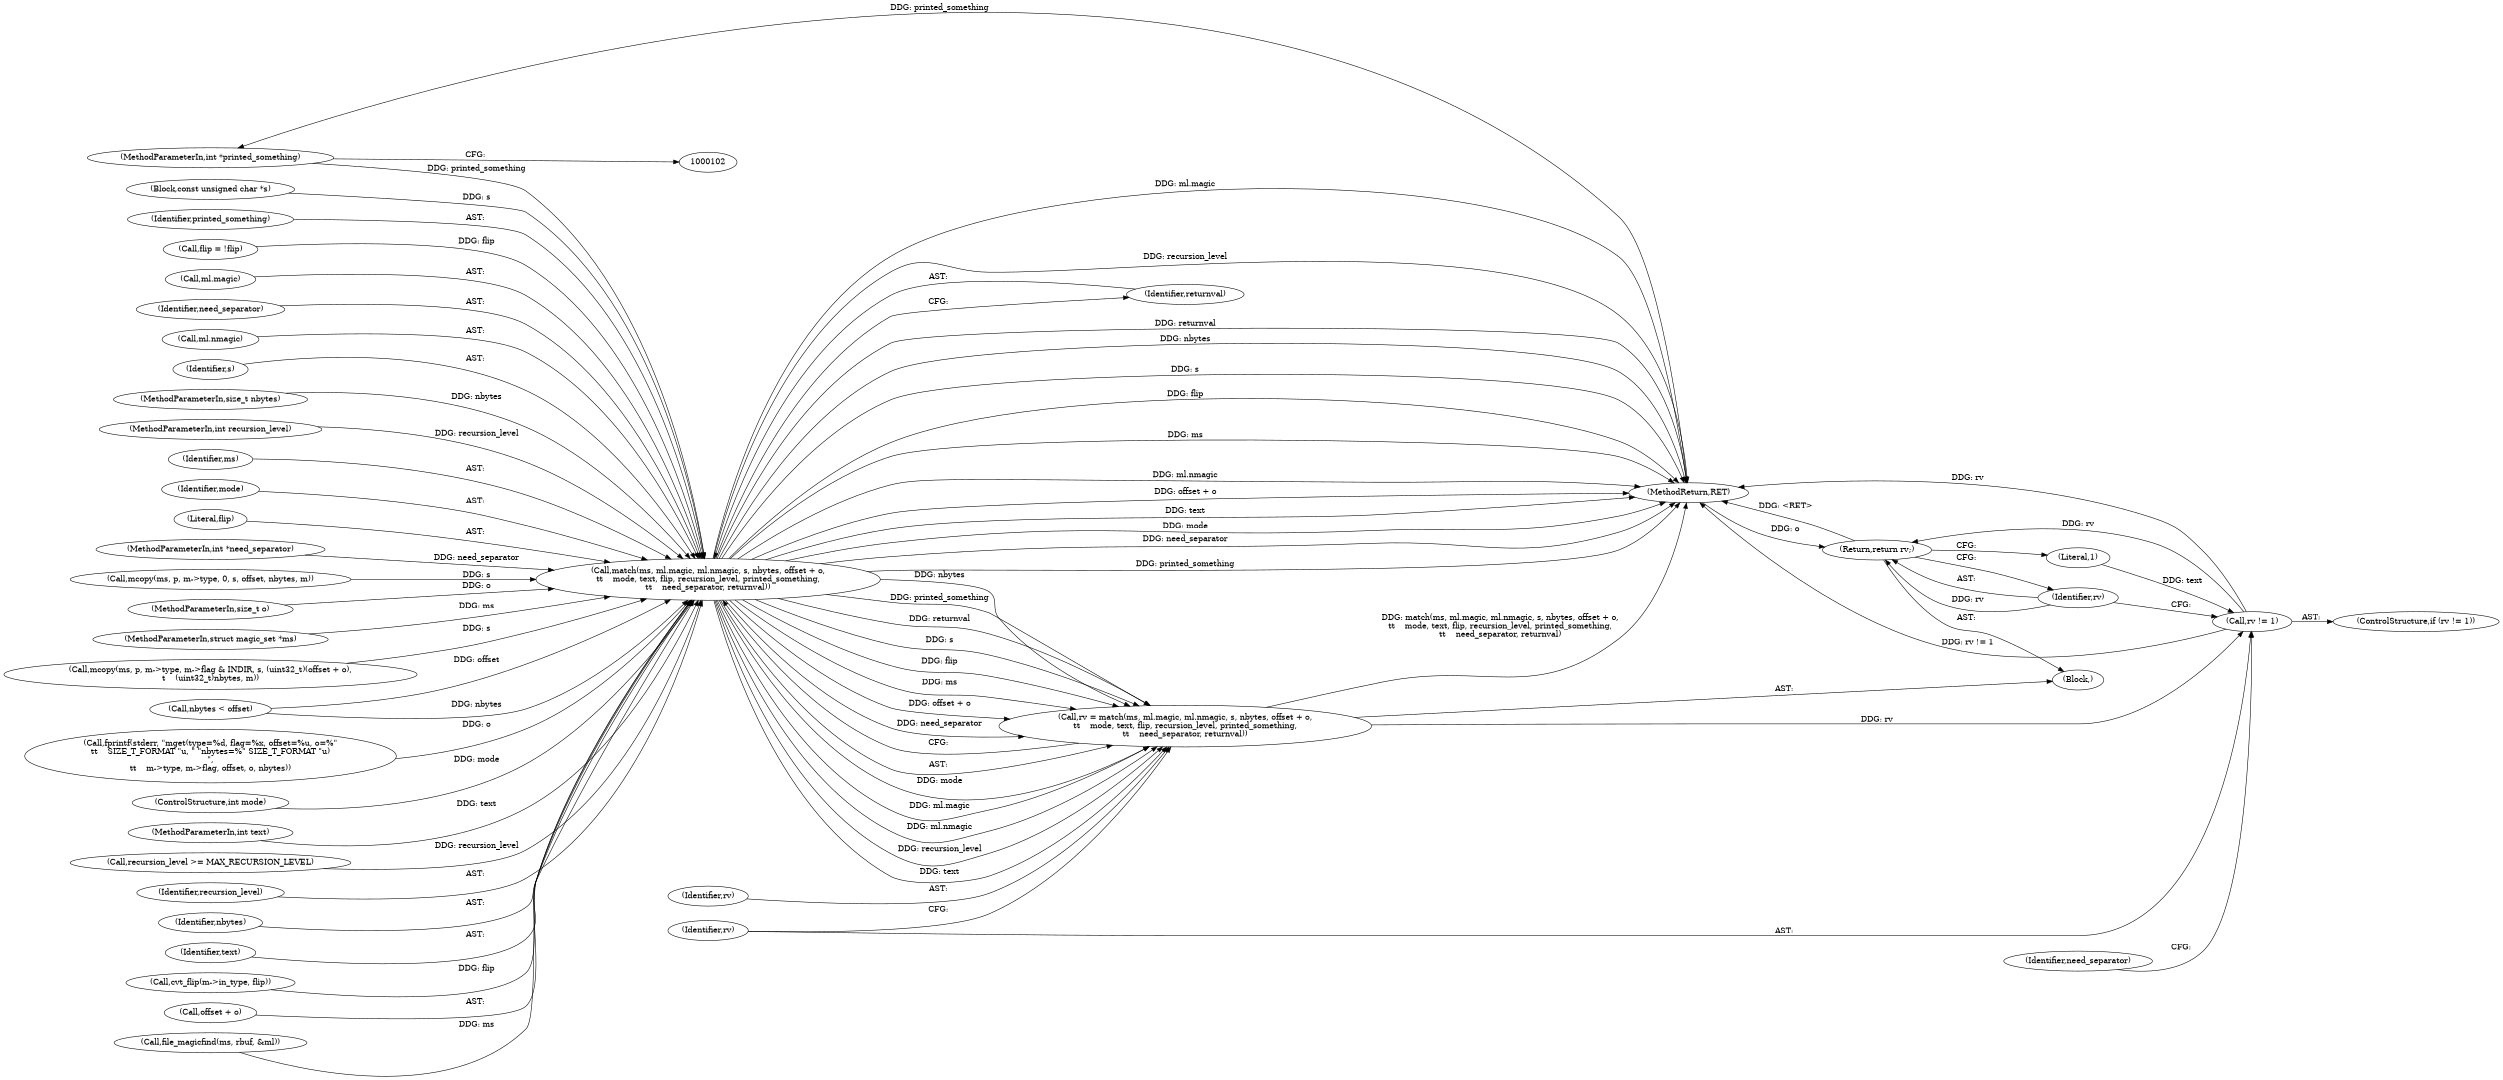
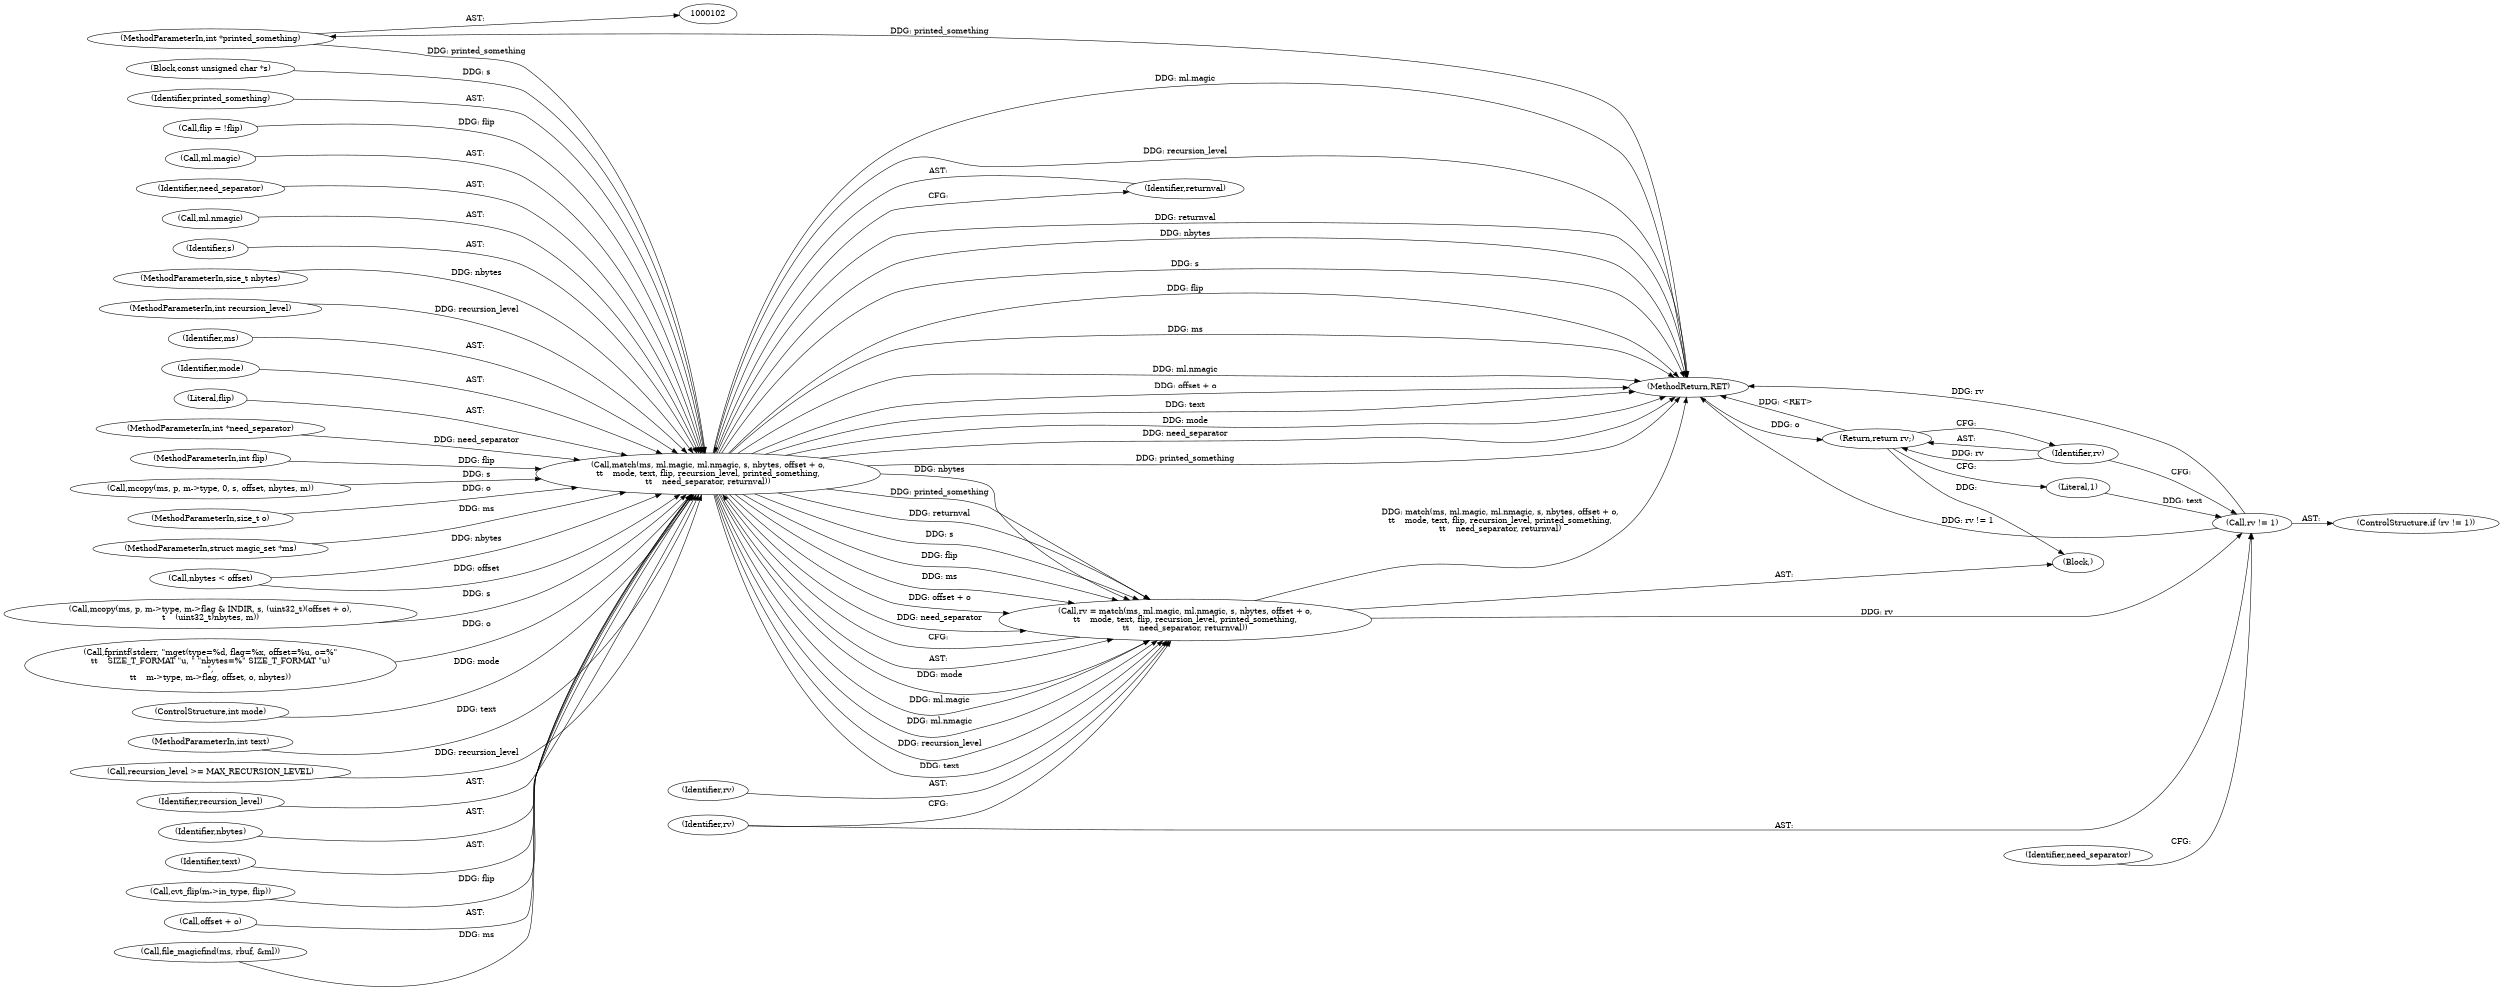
edge "(MethodParameterIn,int *printed_something)" -> "1000102": label "CFG: " -> "AST: "
node "(MethodParameterIn,int flip)": added
edge "(Call,rv != 1)" -> "(Return,return rv;)": removed, label "DDG: rv"
edge "(Return,return rv;)" -> "(Block,)": label "AST: " -> "DDG: "
